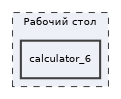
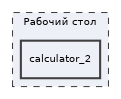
node "calculator_6": label "calculator_6" -> "calculator_2"
